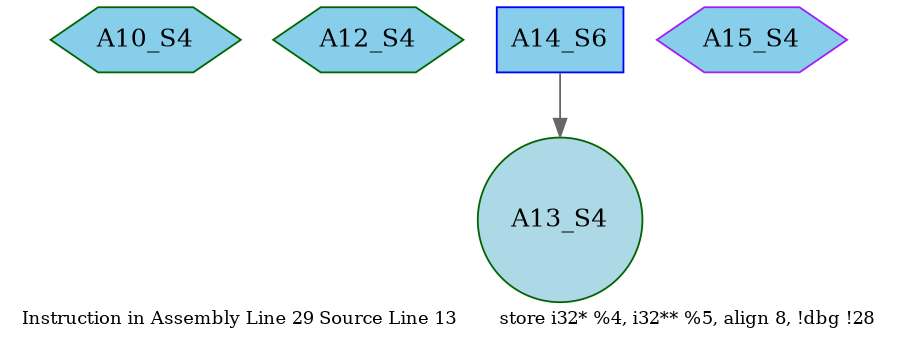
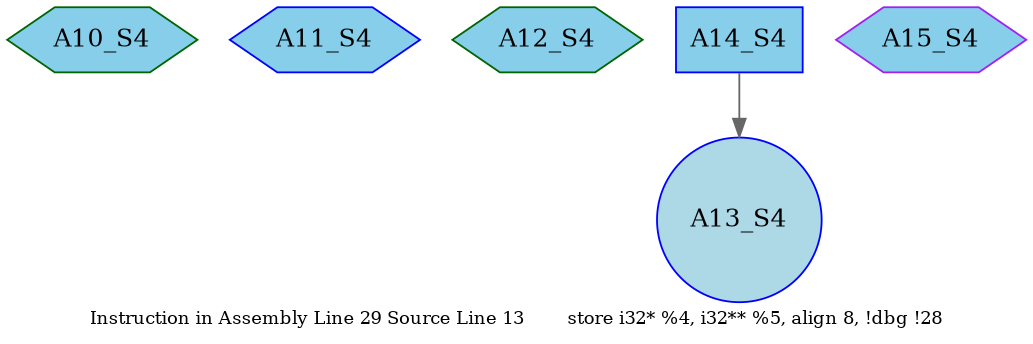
node "A11_S4": added
node "A14_S6": label "A14_S6" -> "A14_S4"
node "A13_S4": color darkgreen -> blue
